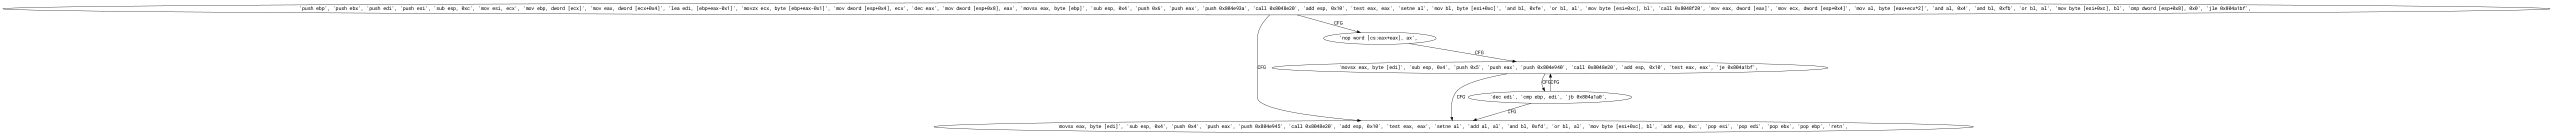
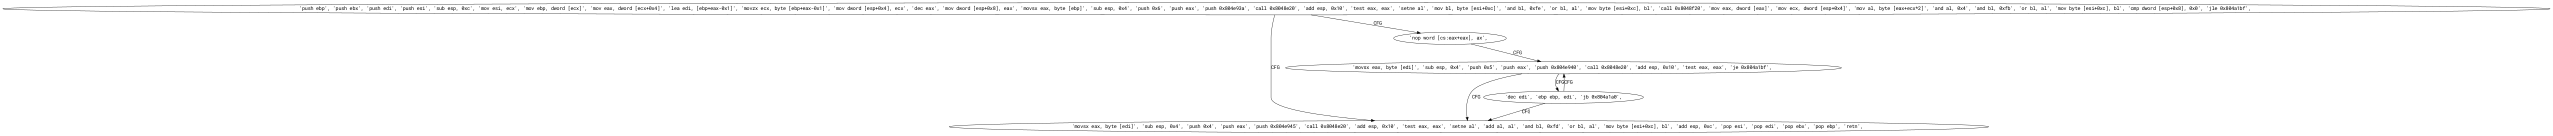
node "'dec edi', 'cmp ebp, edi', 'jb 0x804a1a0',": label "'dec edi', 'cmp ebp, edi', 'jb 0x804a1a0'," -> "'dec edi', 'ebp ebp, edi', 'jb 0x804a1a0',"
